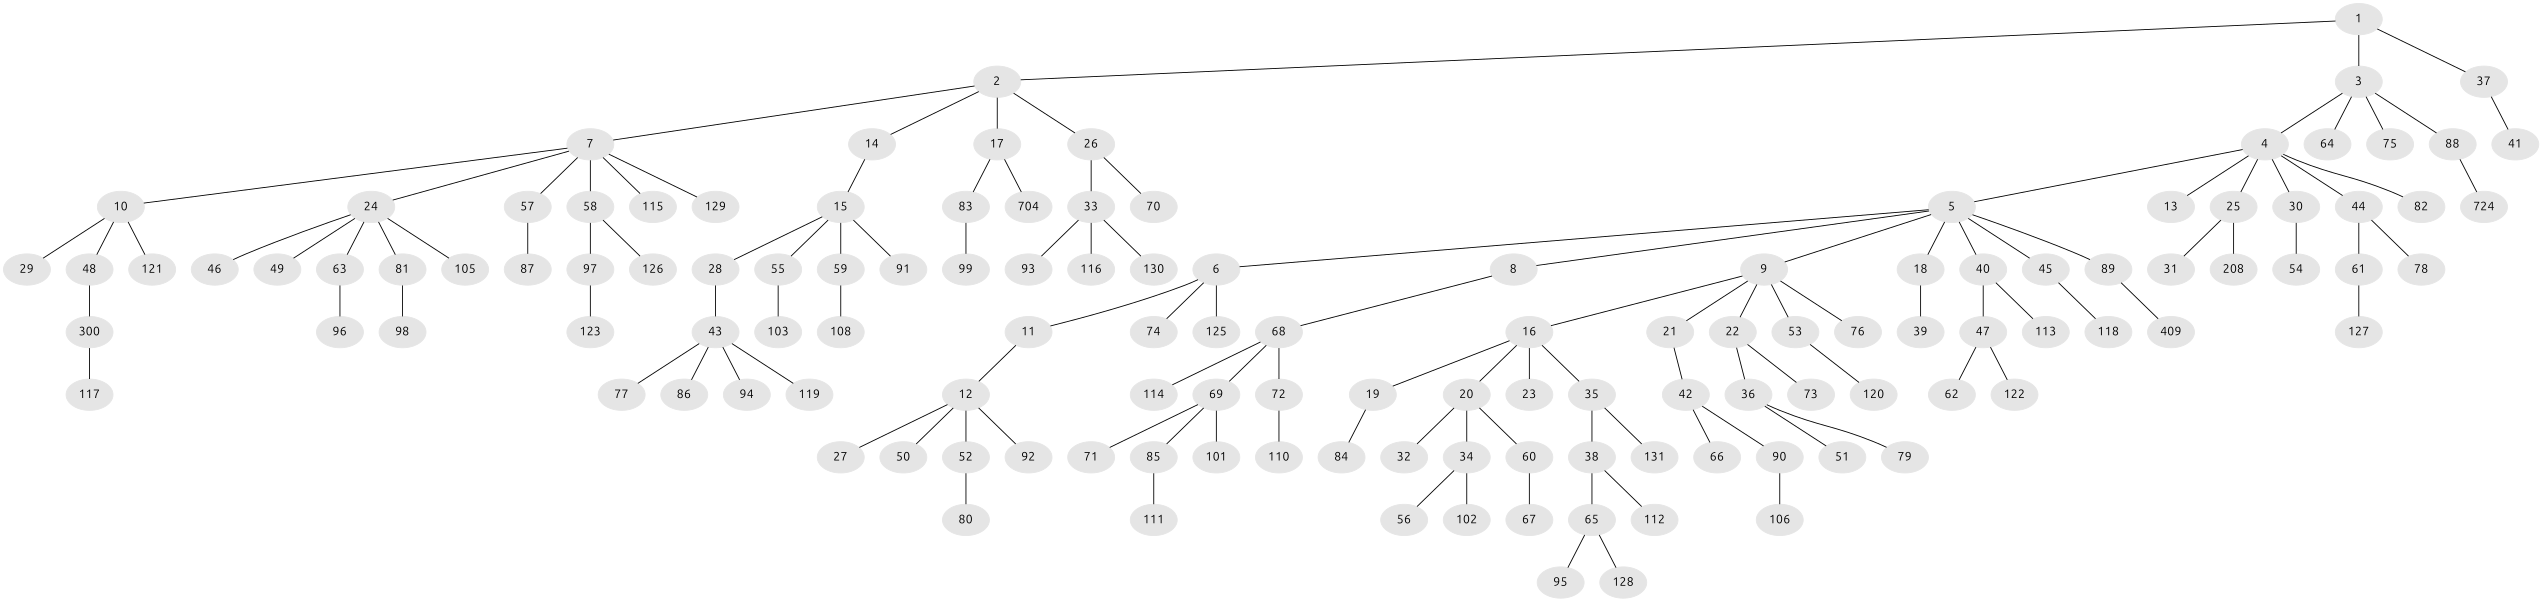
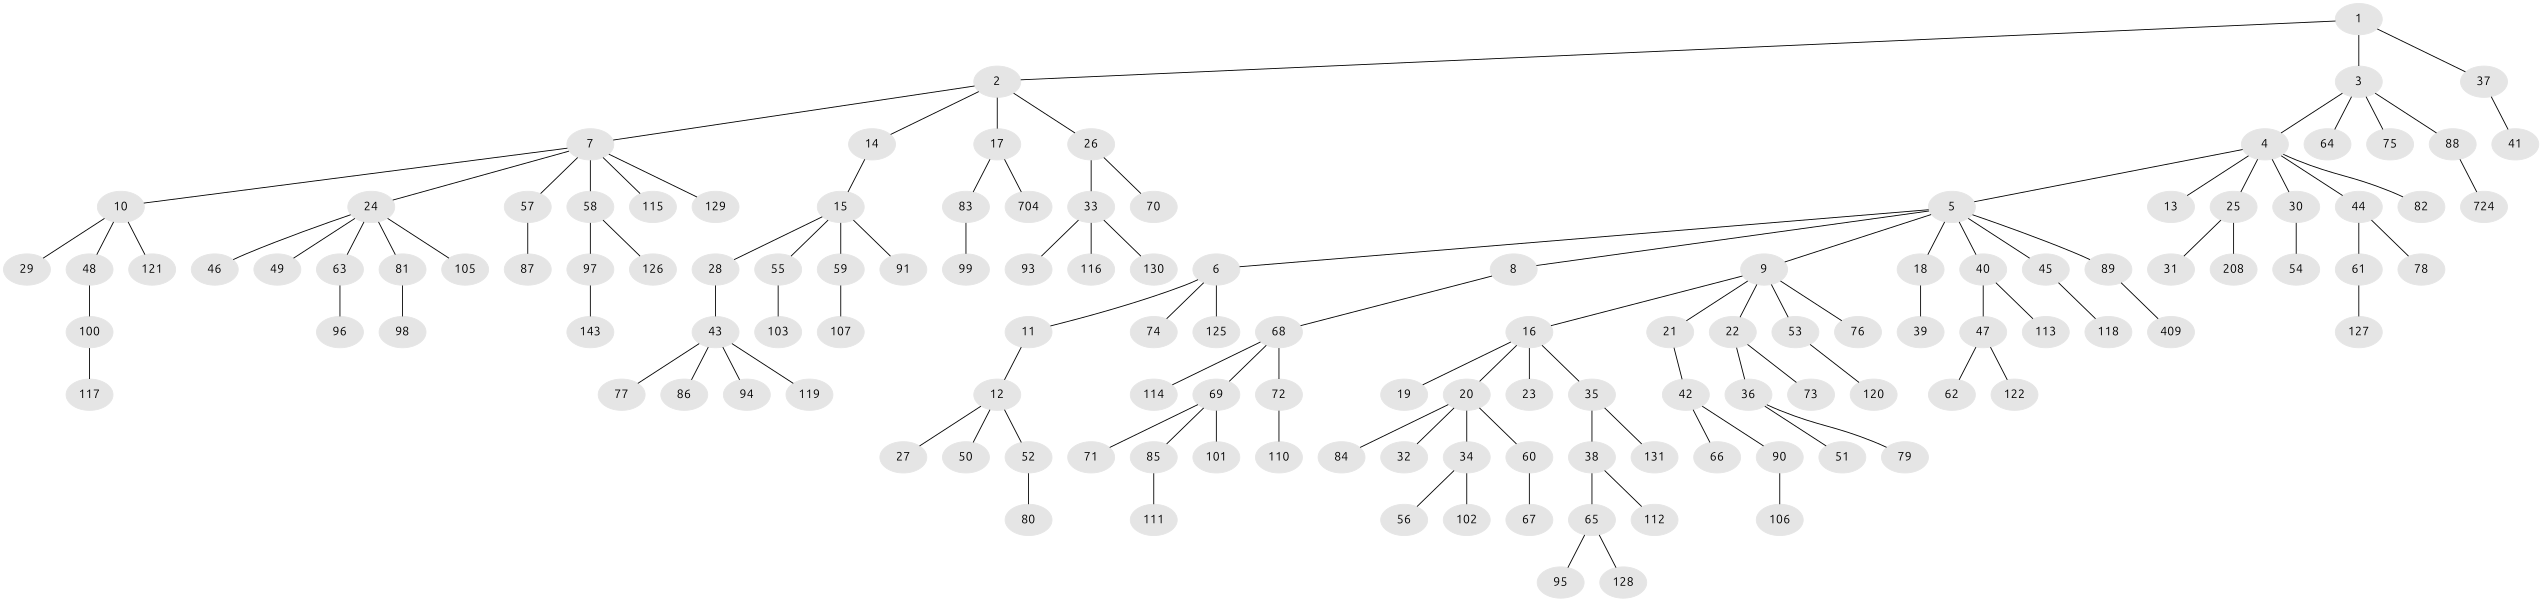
node "300": label "300" -> "100"
node "123": label "123" -> "143"
node "108": label "108" -> "107"
edge "19" -- "84": now "20" -- "84"
node "92": removed
